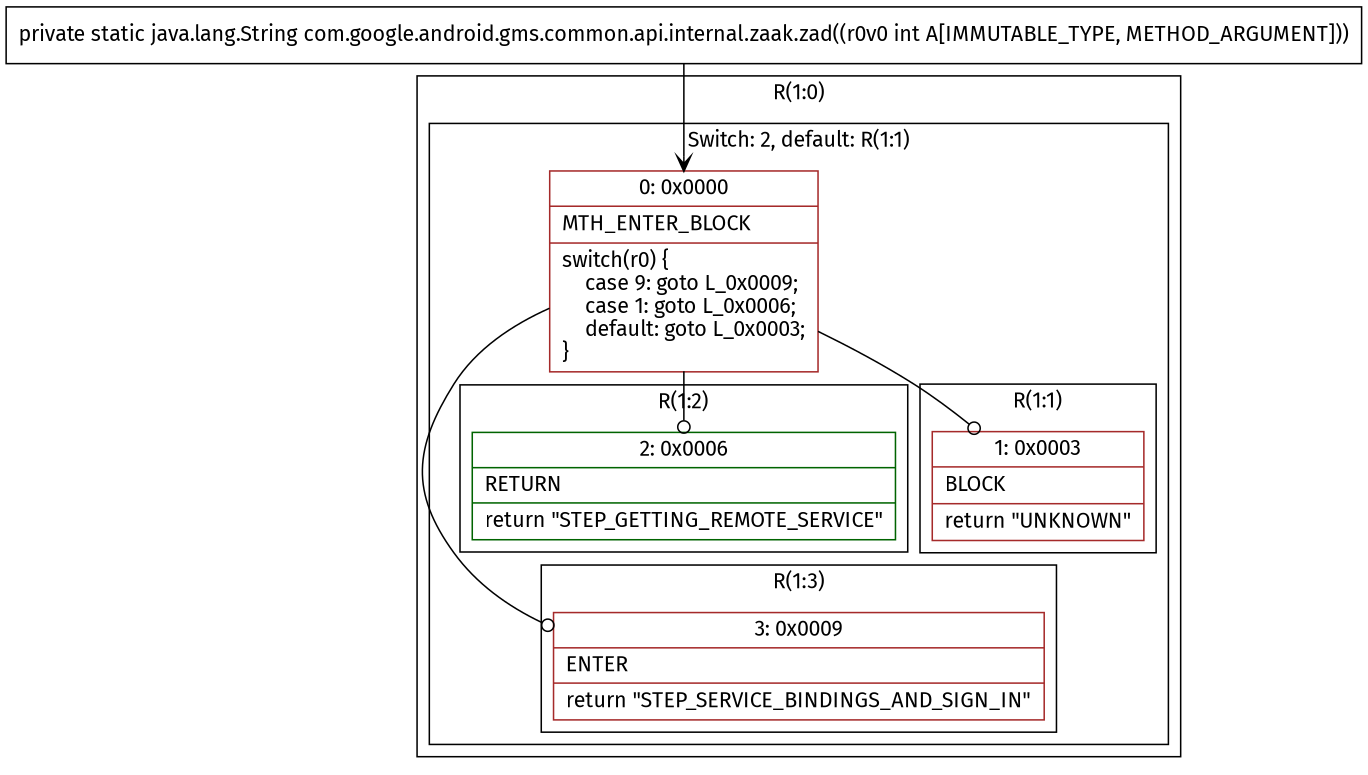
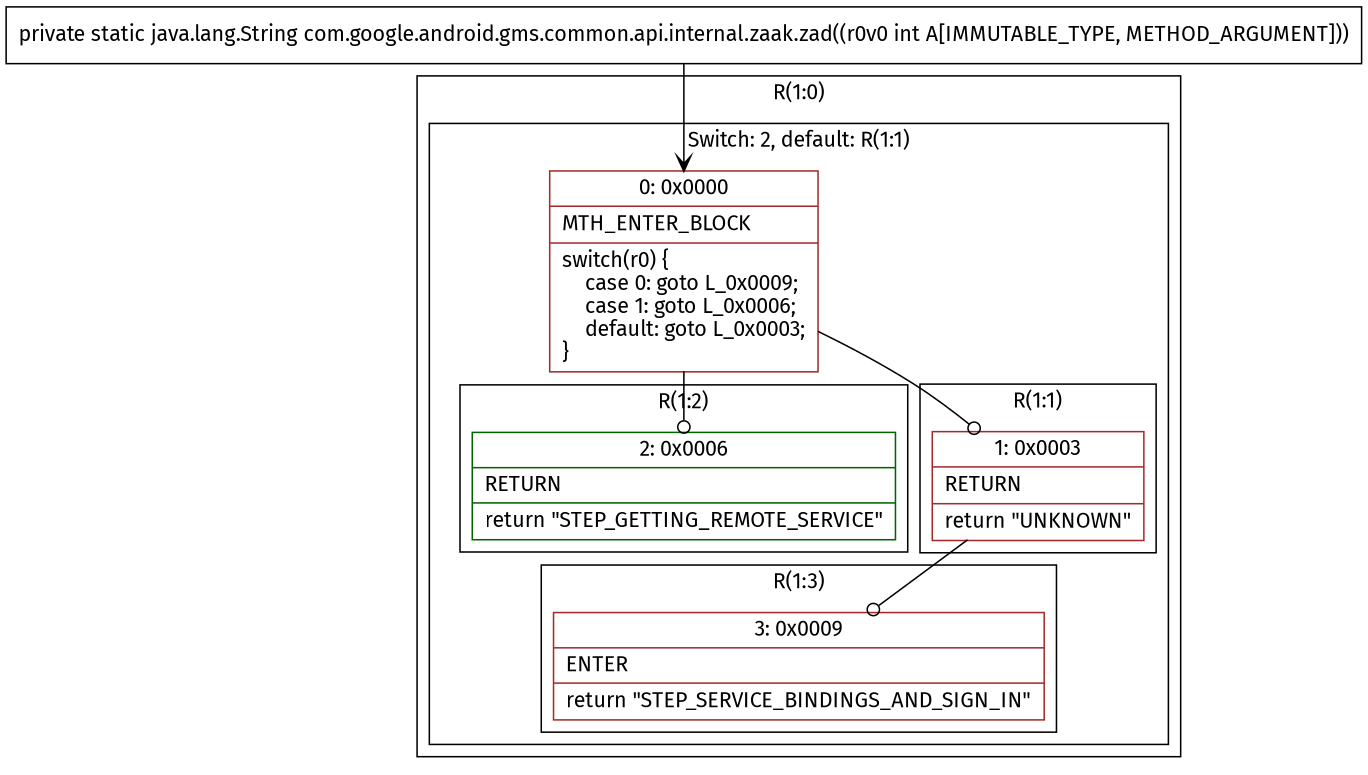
node "0: 0x0000": text "case 9: goto L_0x0009;" -> "case 0: goto L_0x0009;"
edge "0: 0x0000" -> "3: 0x0009": now "1: 0x0003" -> "3: 0x0009"
node "1: 0x0003": text "BLOCK" -> "RETURN"
